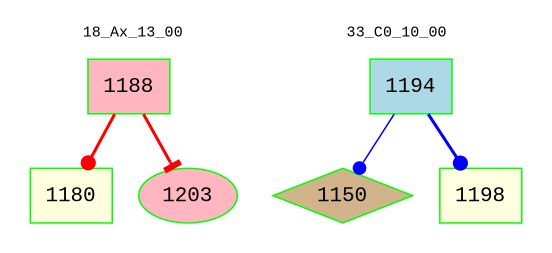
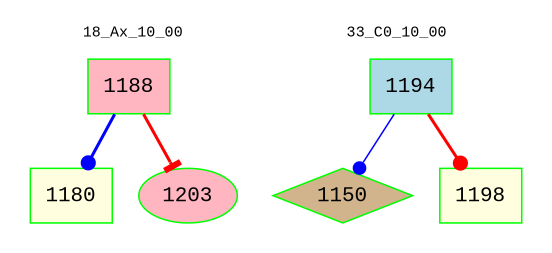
cluster "18_Ax_13_00": label "18_Ax_13_00" -> "18_Ax_10_00"
edge "1188" -> "1180": color red -> blue
edge "1194" -> "1198": color blue -> red
